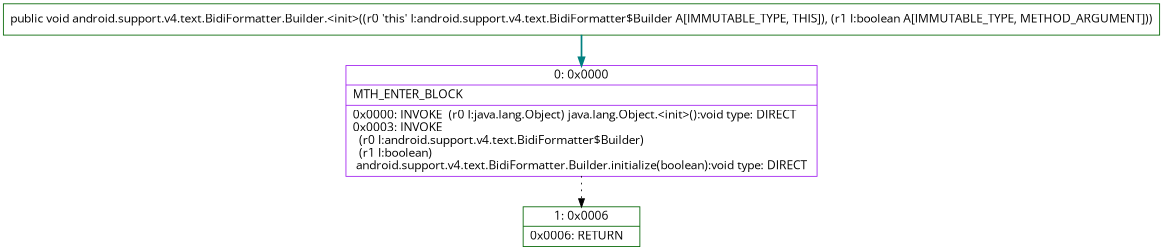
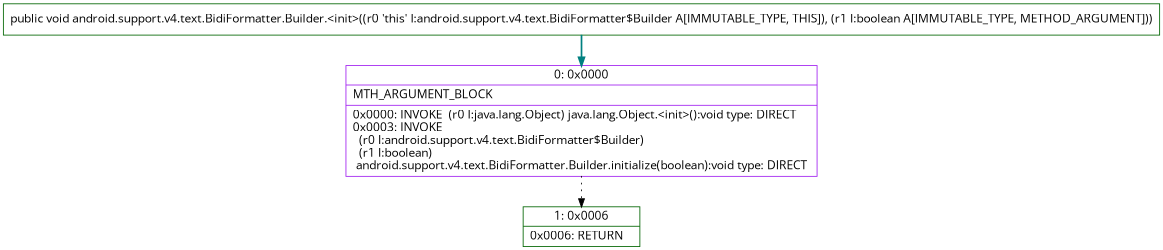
node "0: 0x0000": text "MTH_ENTER_BLOCK" -> "MTH_ARGUMENT_BLOCK"
